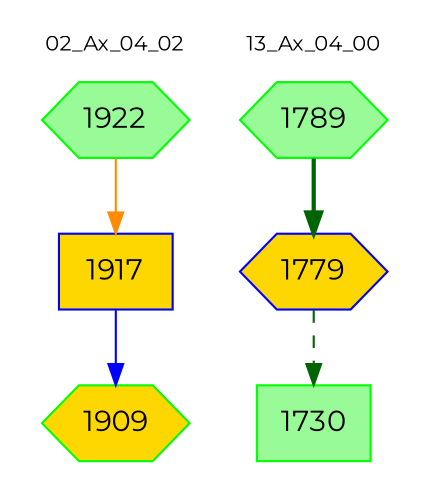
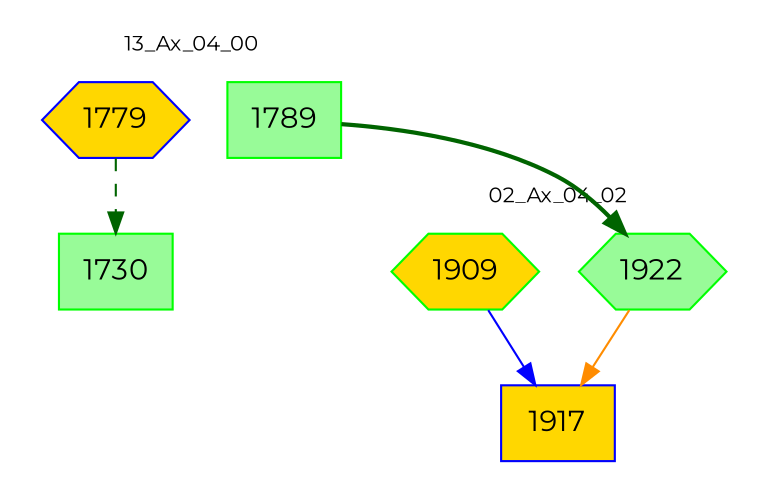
node "1789": shape hexagon -> box
edge "1789" -> "1779": now "1789" -> "1922"
edge "1917" -> "1909": reversed
